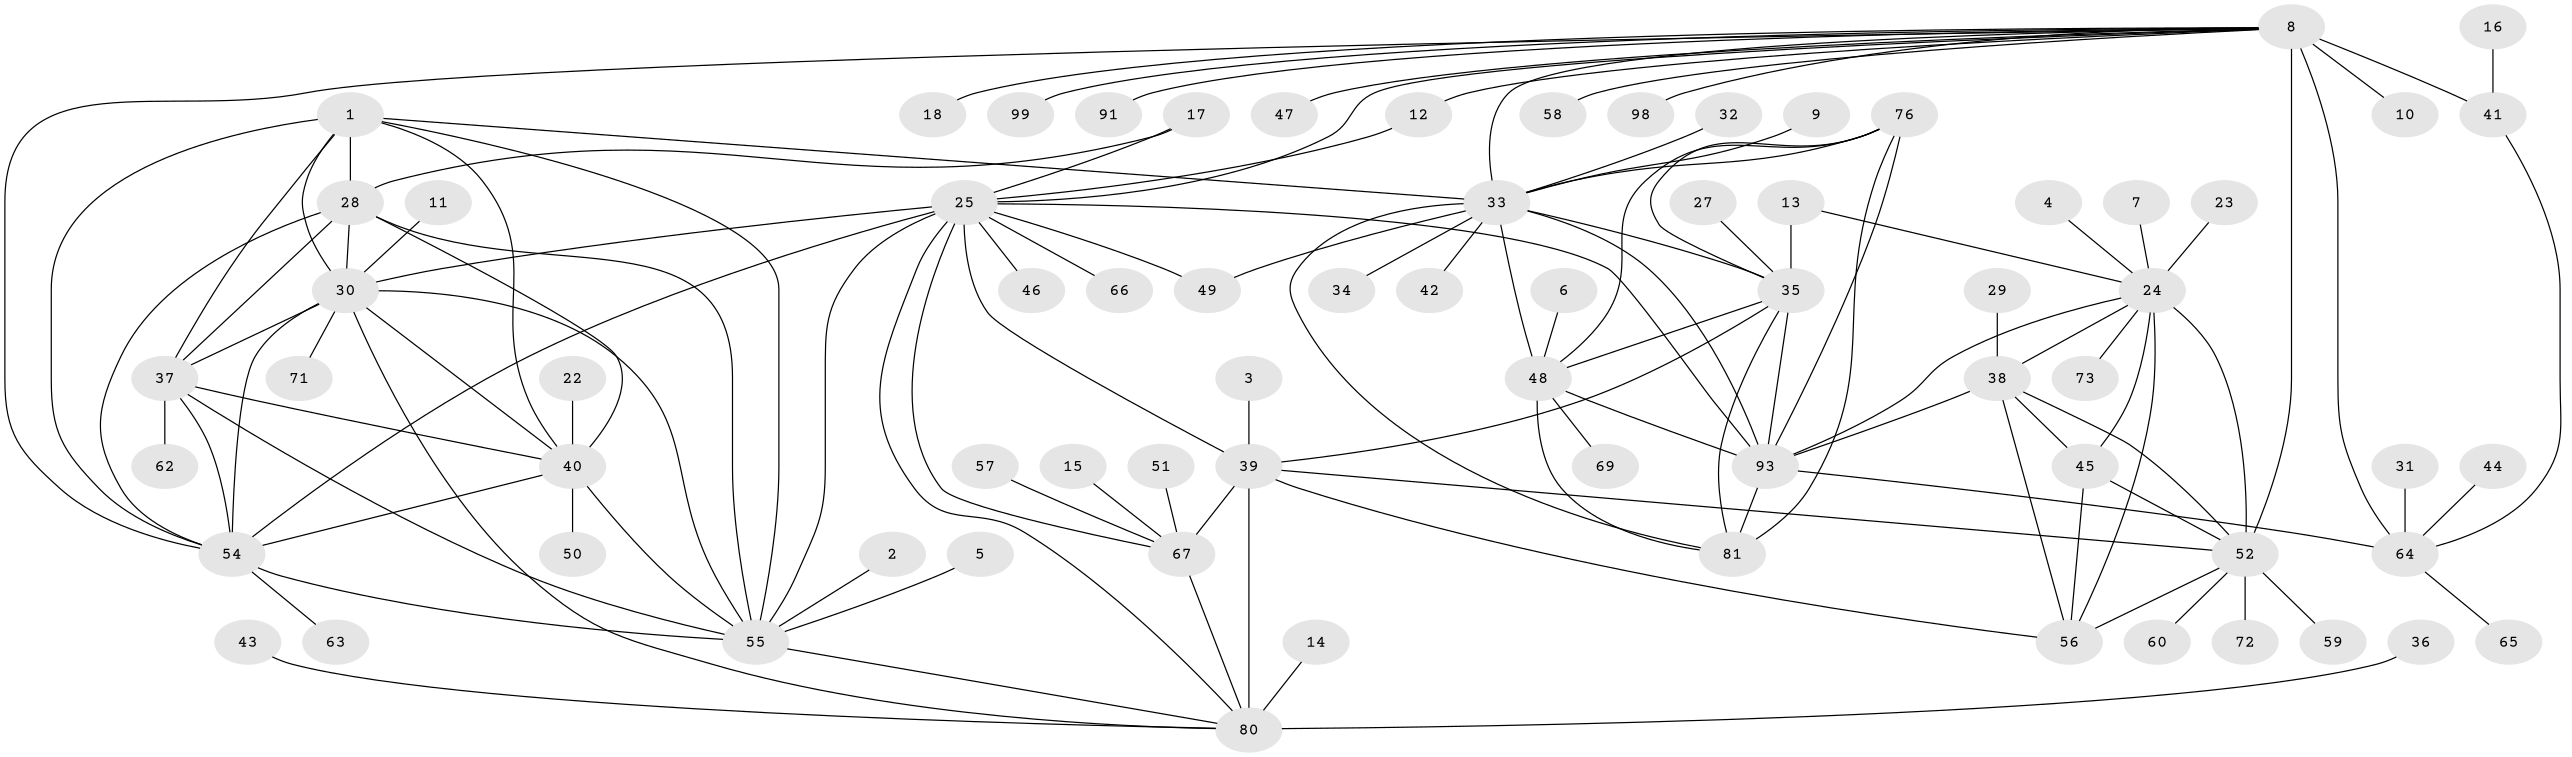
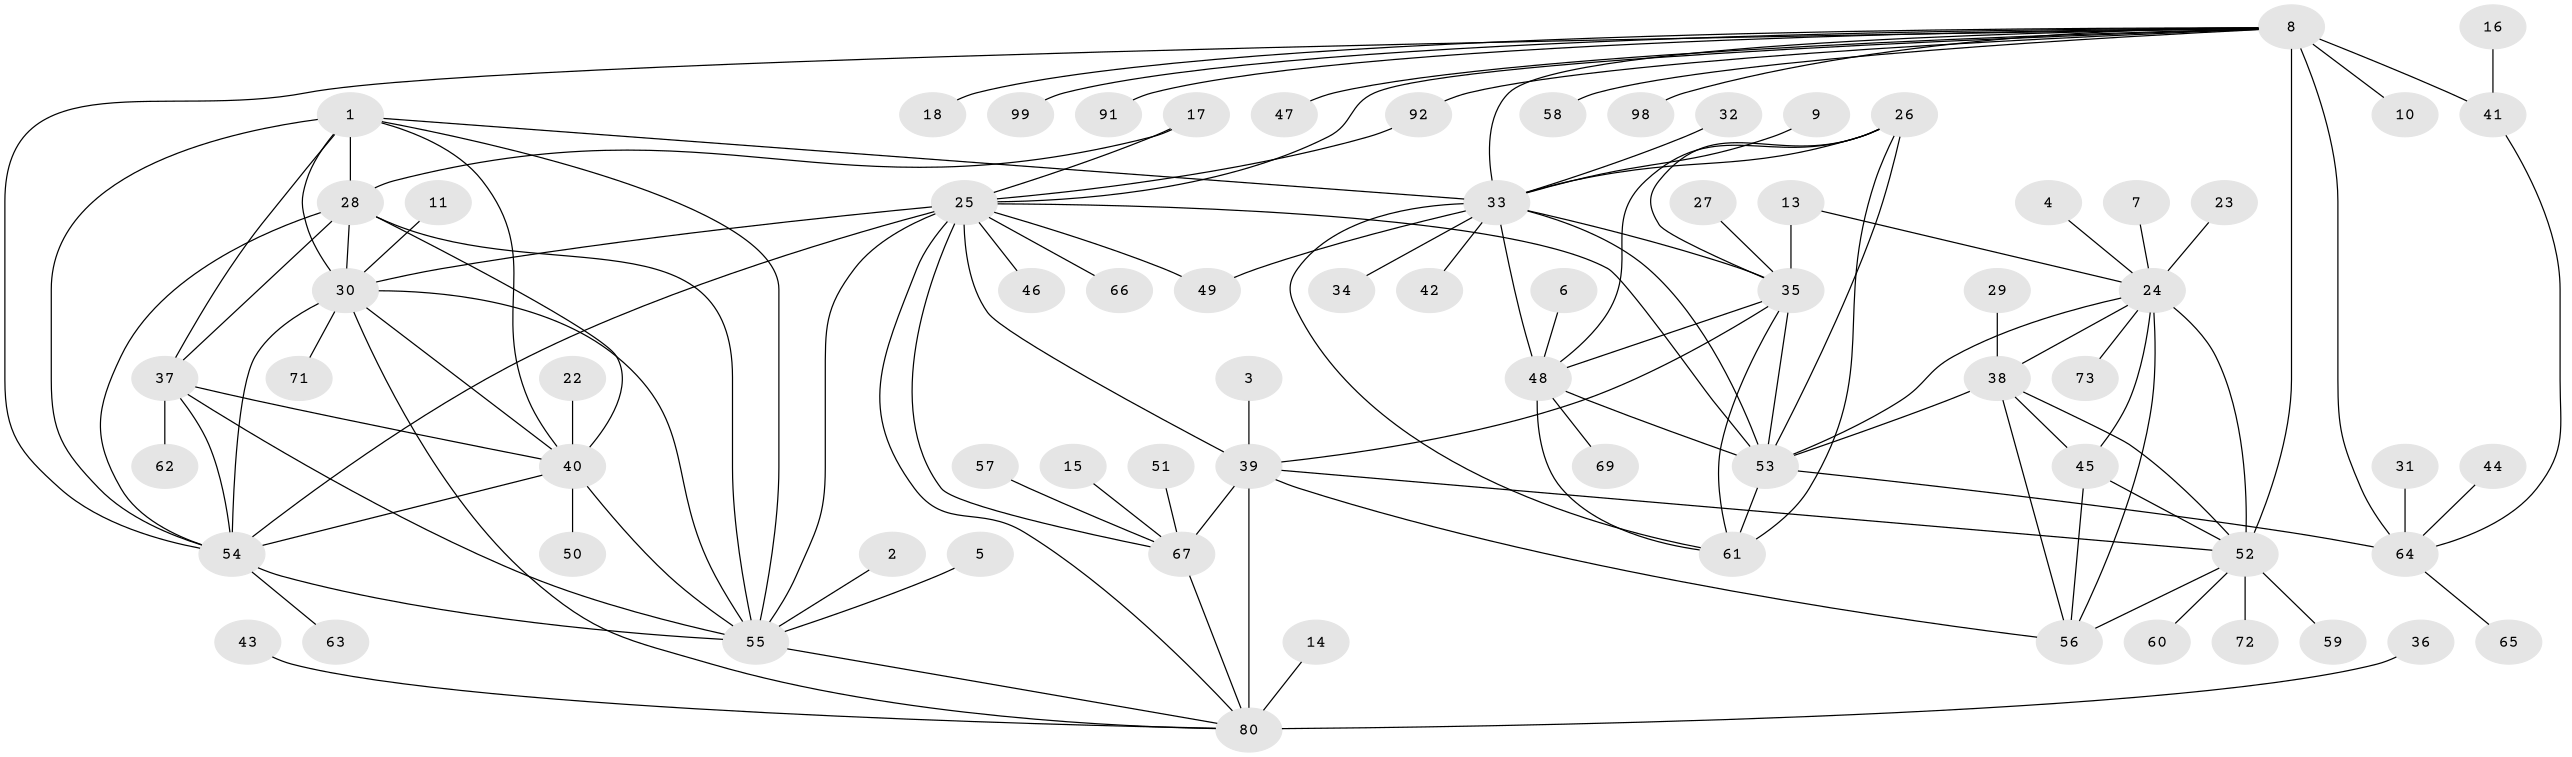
node "12": label "12" -> "92"
node "76": label "76" -> "26"
edge "30" -- "37": removed
node "93": label "93" -> "53"
node "81": label "81" -> "61"
